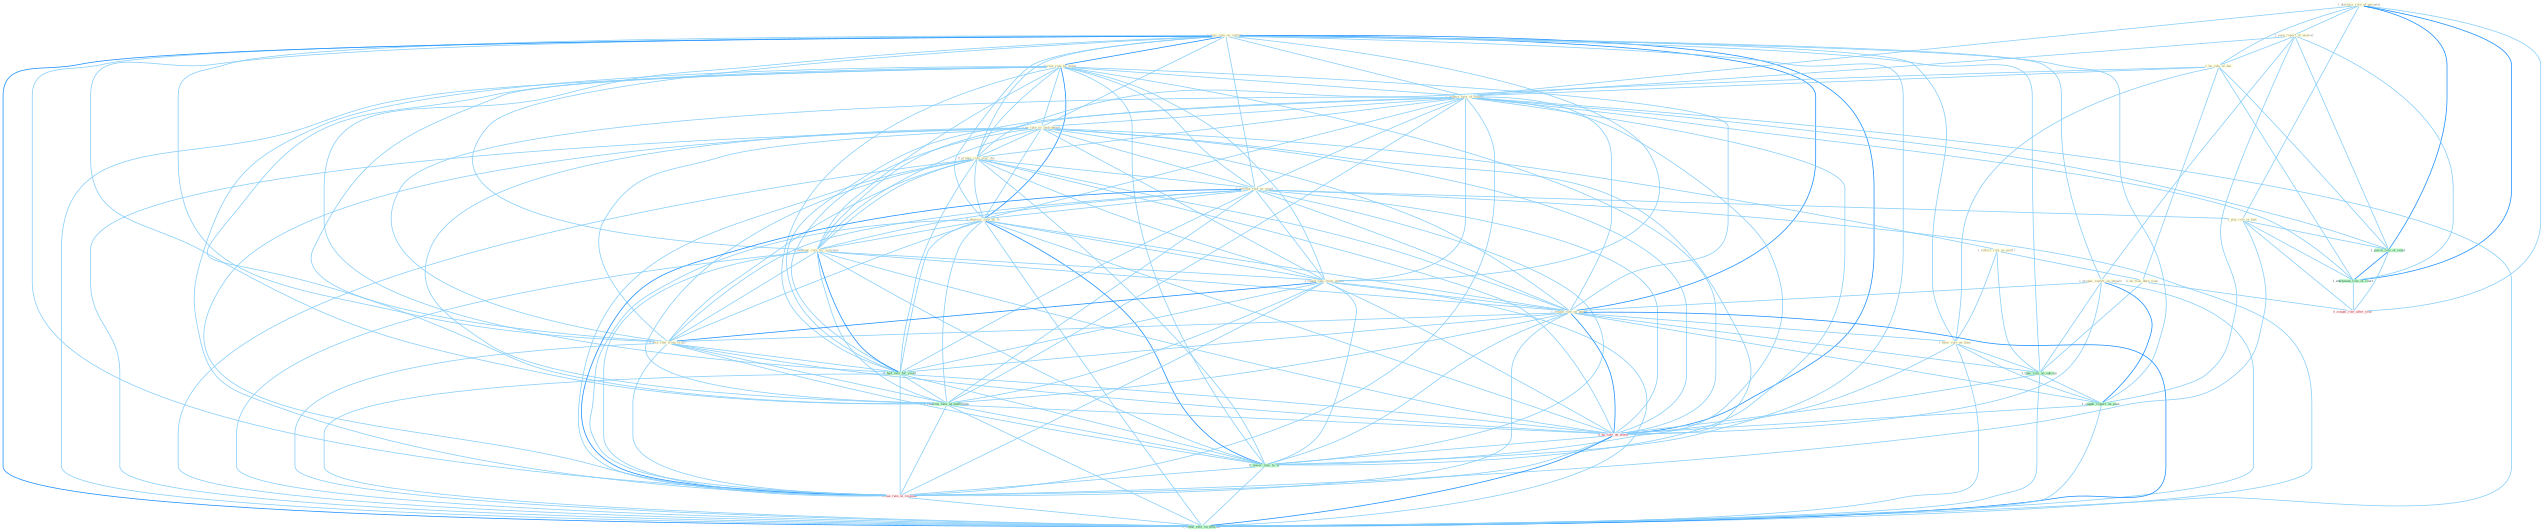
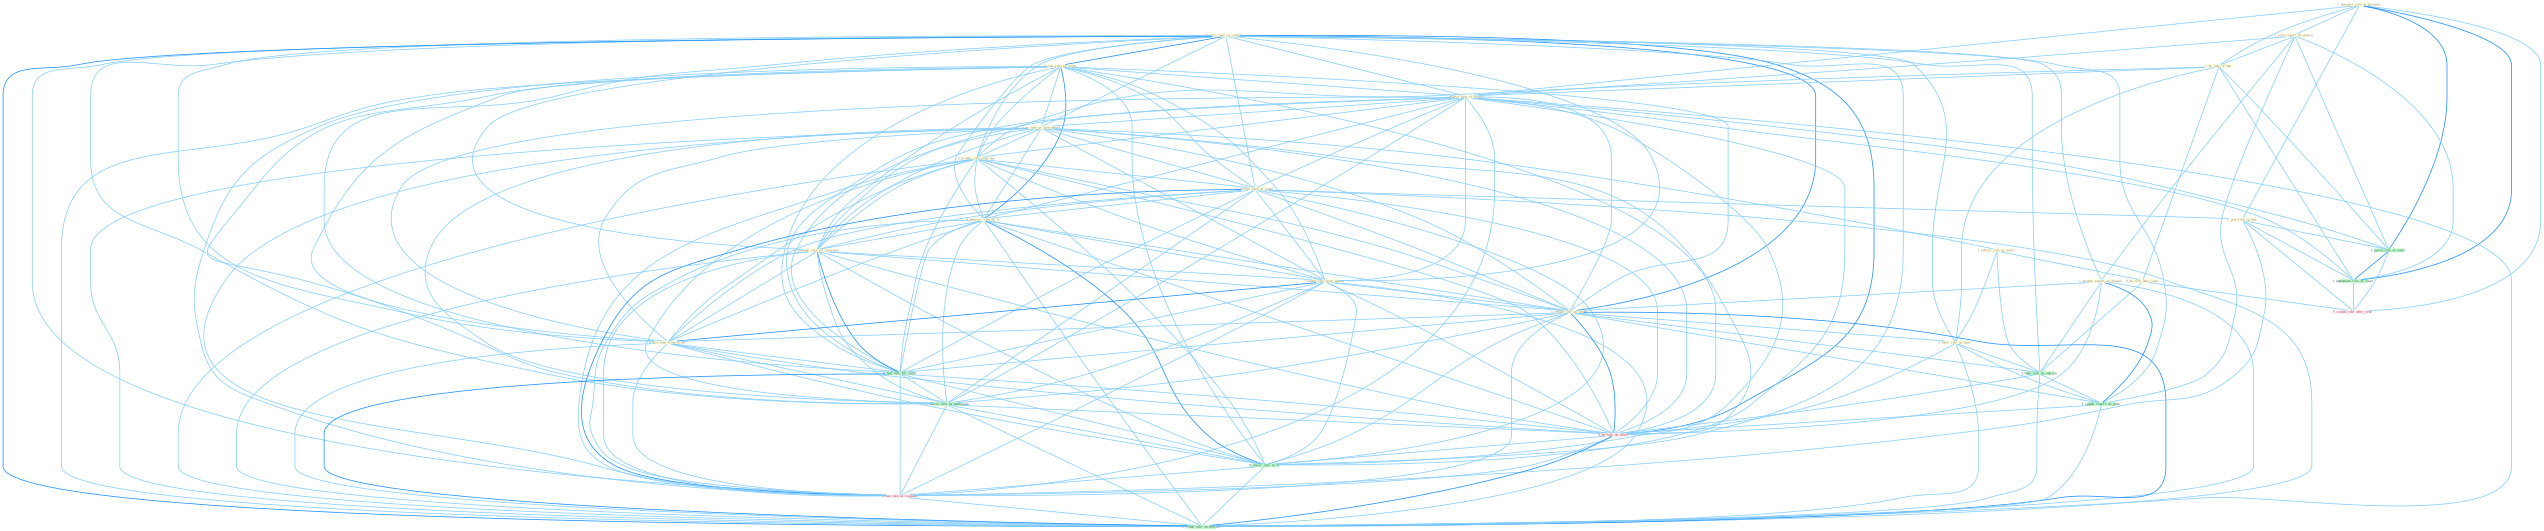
edge "0_had_rate_for_yield" -- "1_reduc_rate_on_million": color #87cefa -> #1e90ff
